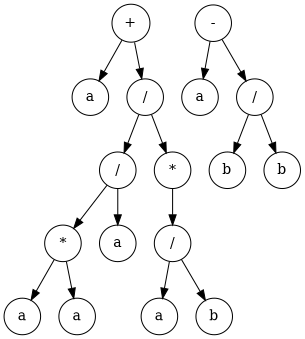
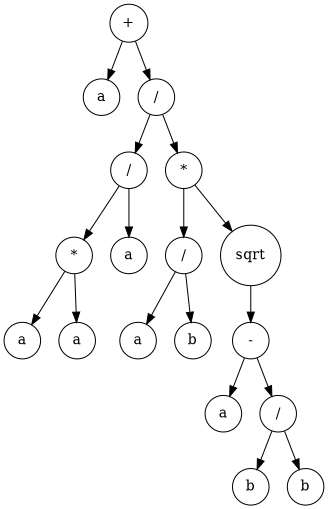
node "sqrt": added
